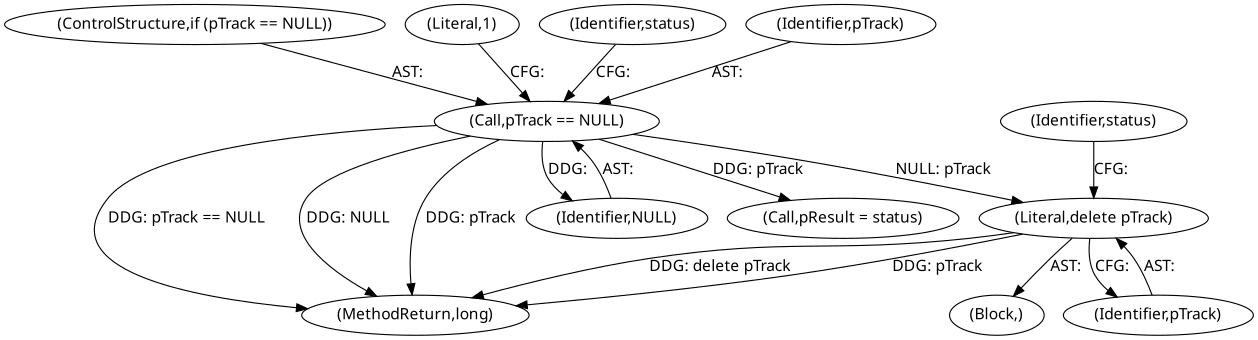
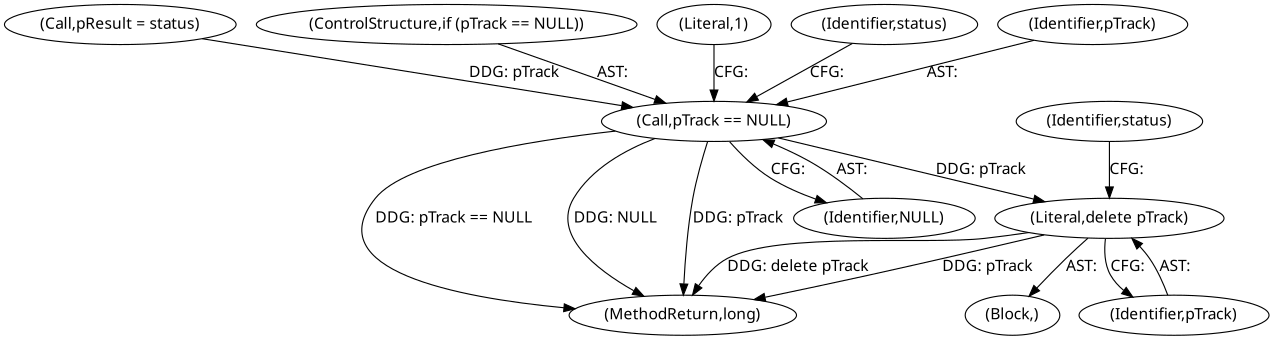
edge "(Call,pTrack == NULL)" -> "(Call,pResult = status)": reversed
edge "(Call,pTrack == NULL)" -> "(Identifier,NULL)": label "DDG: " -> "CFG: "
edge "(Call,pTrack == NULL)" -> "(Literal,delete pTrack)": label "NULL: pTrack" -> "DDG: pTrack"
